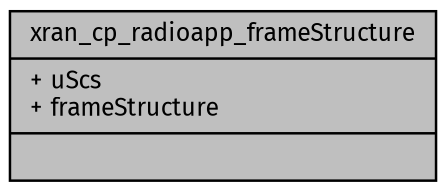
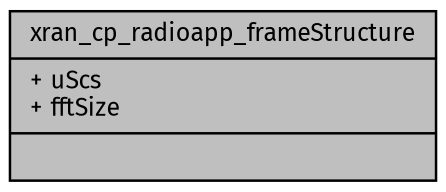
node "xran_cp_radioapp_frameStructure": text "+ frameStructure" -> "+ fftSize"
